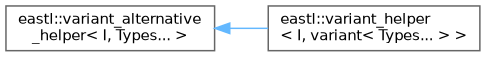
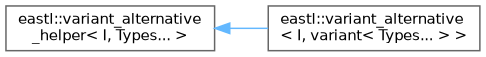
node "eastl::variant_helper < I, variant< Types... > >": label "eastl::variant_helper < I, variant< Types... > >" -> "eastl::variant_alternative < I, variant< Types... > >"
